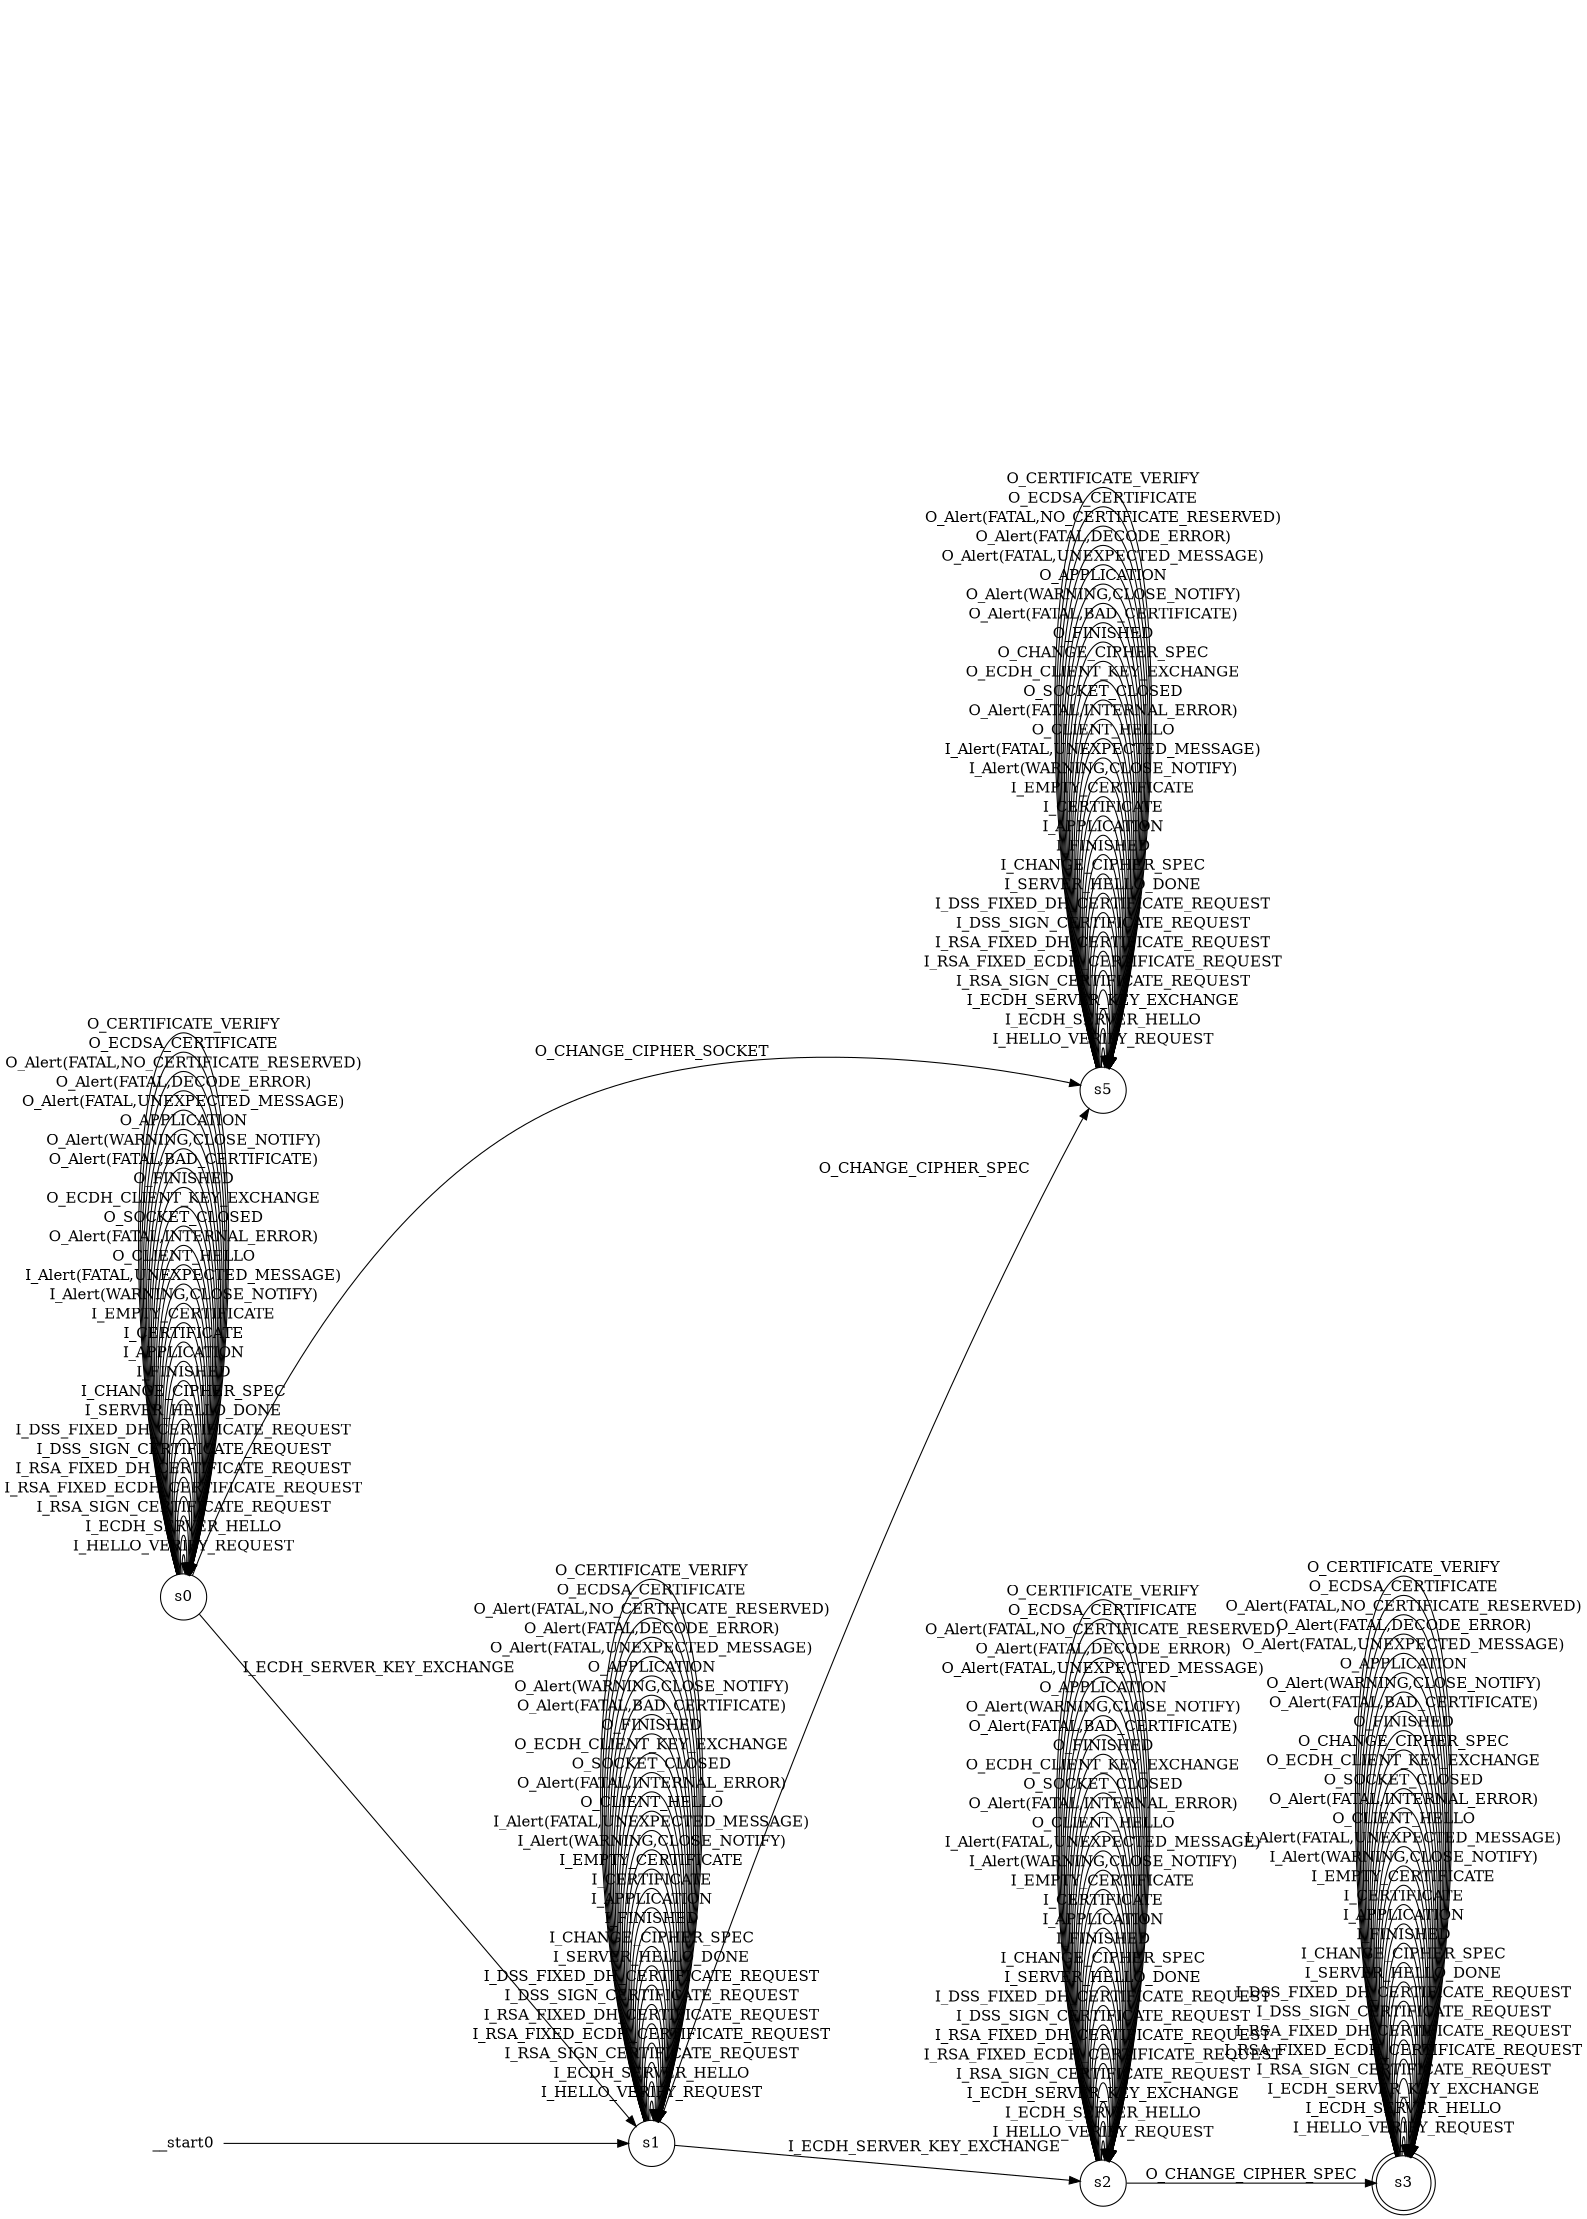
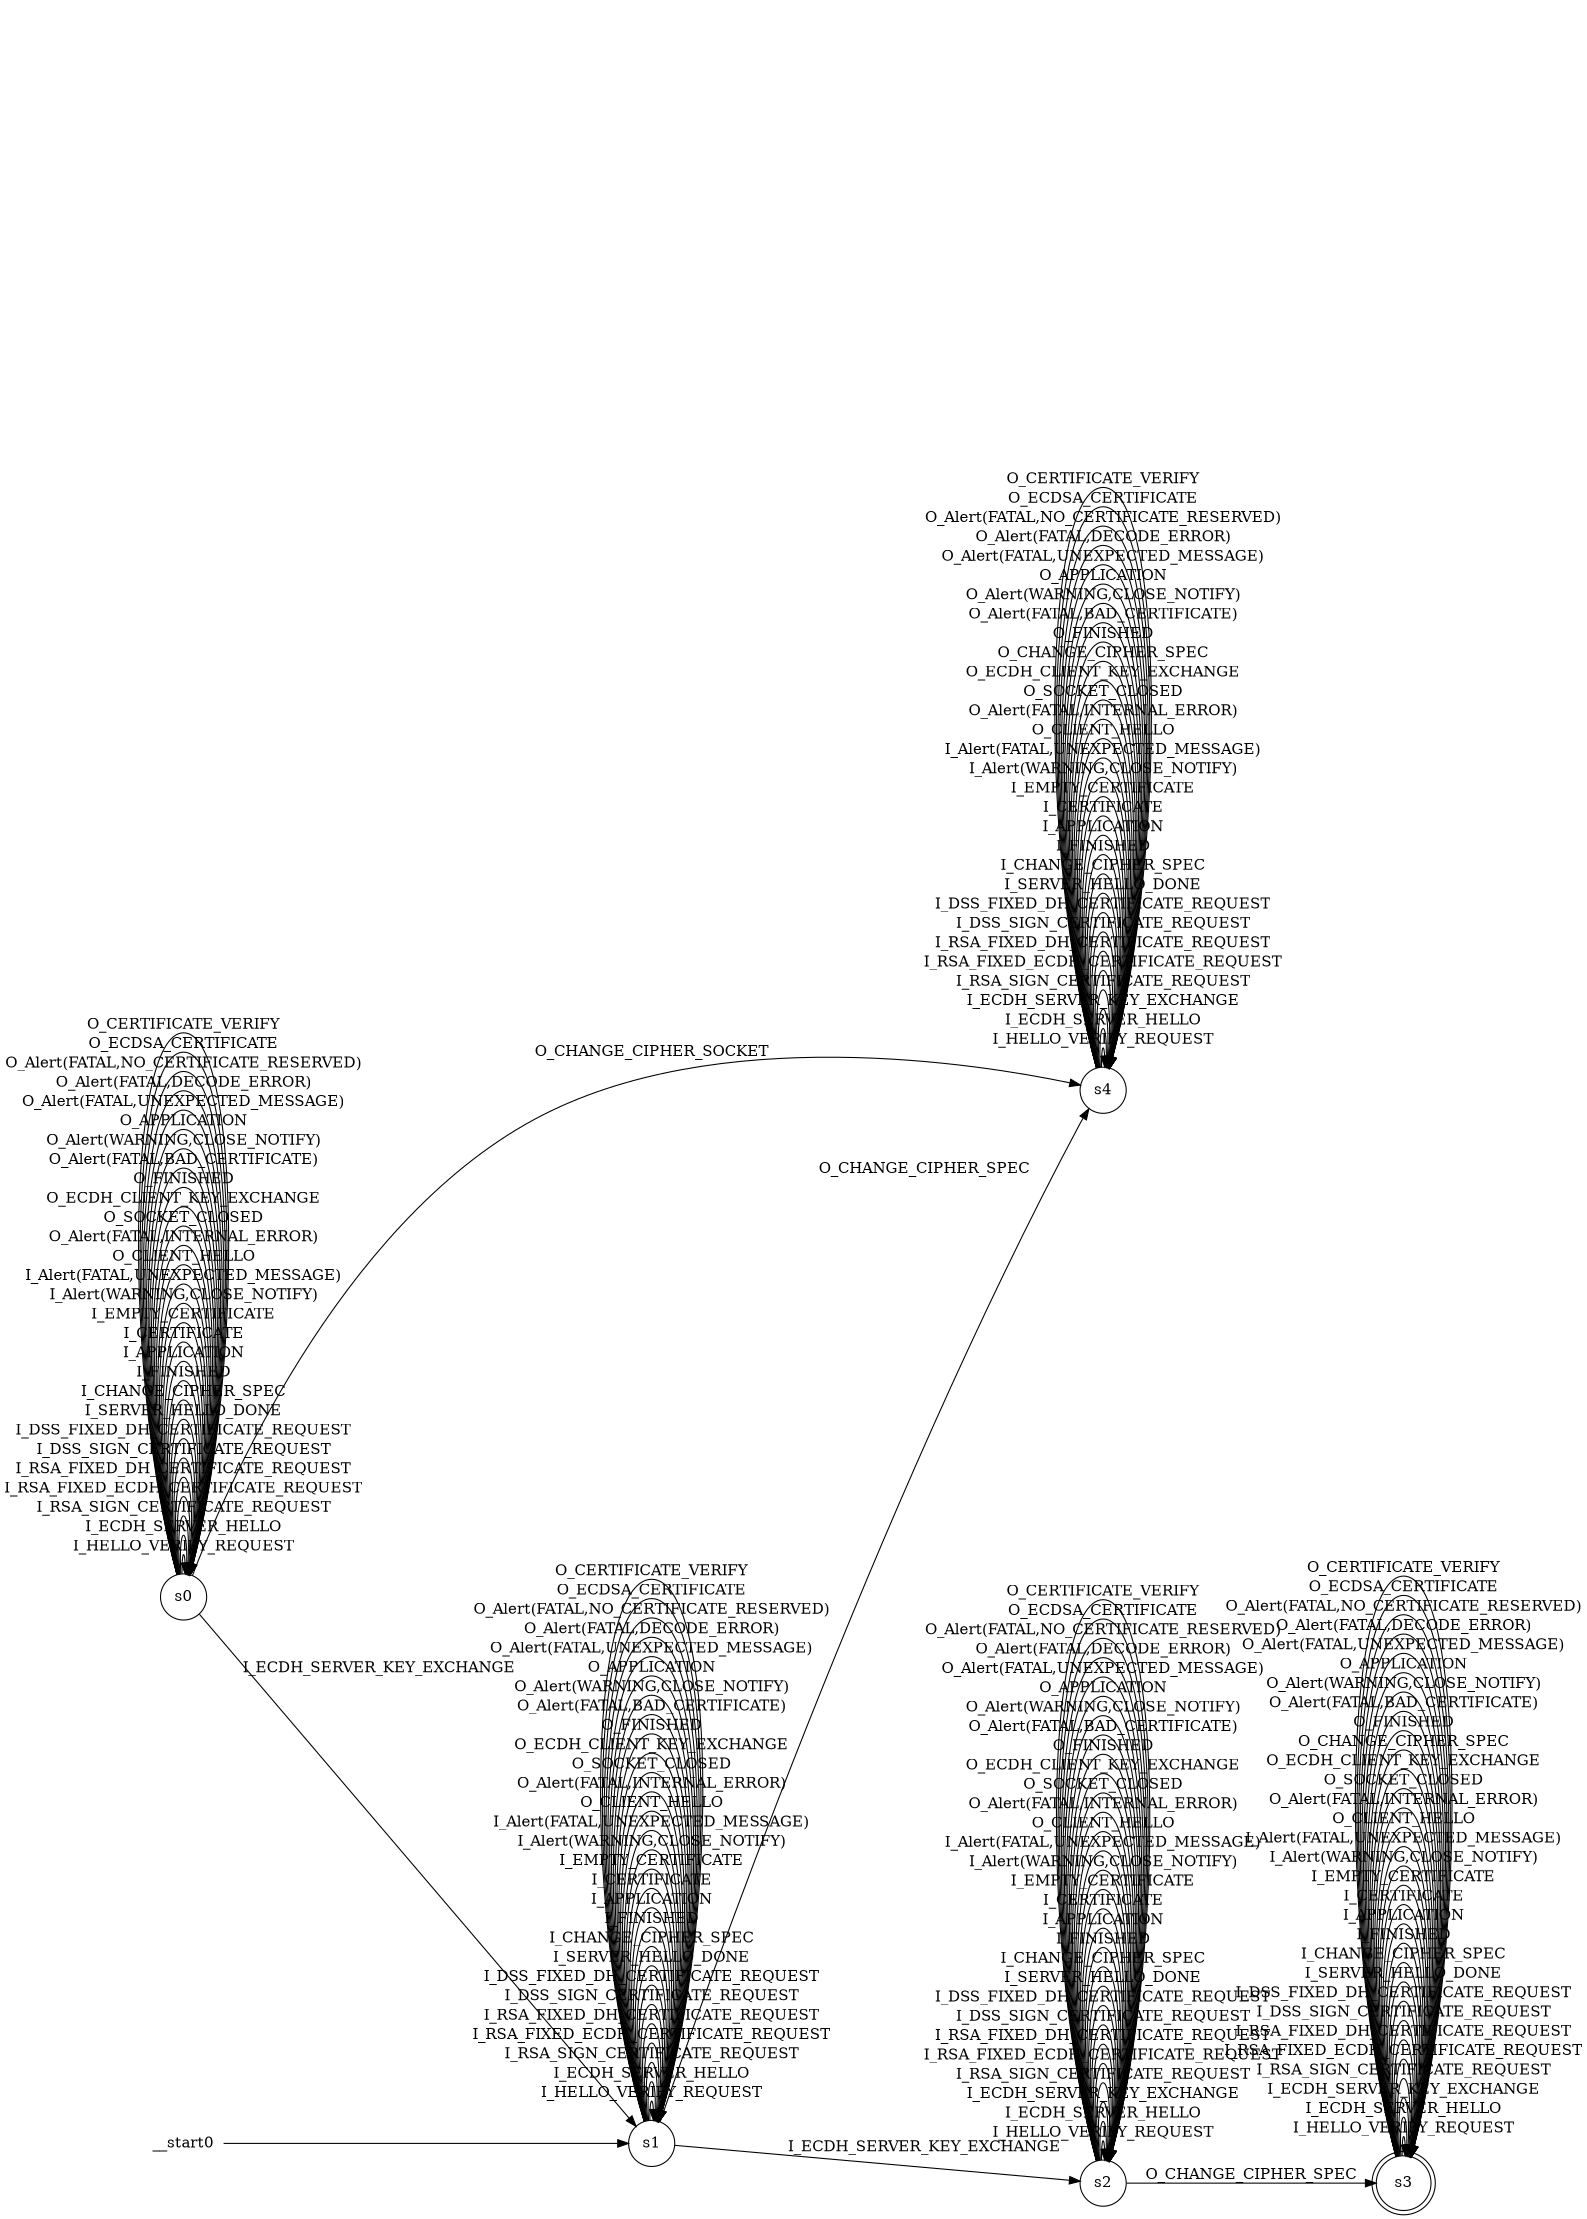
node "s5": label "s5" -> "s4"
